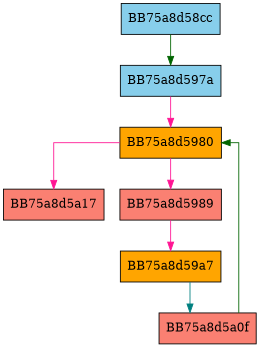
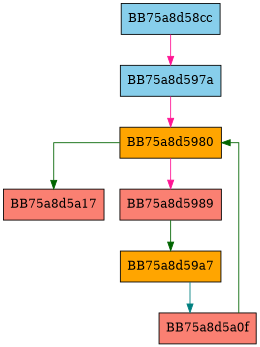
edge "BB75a8d58cc" -> "BB75a8d597a": color darkgreen -> deeppink
edge "BB75a8d5980" -> "BB75a8d5a17": color deeppink -> darkgreen
edge "BB75a8d5989" -> "BB75a8d59a7": color deeppink -> darkgreen
